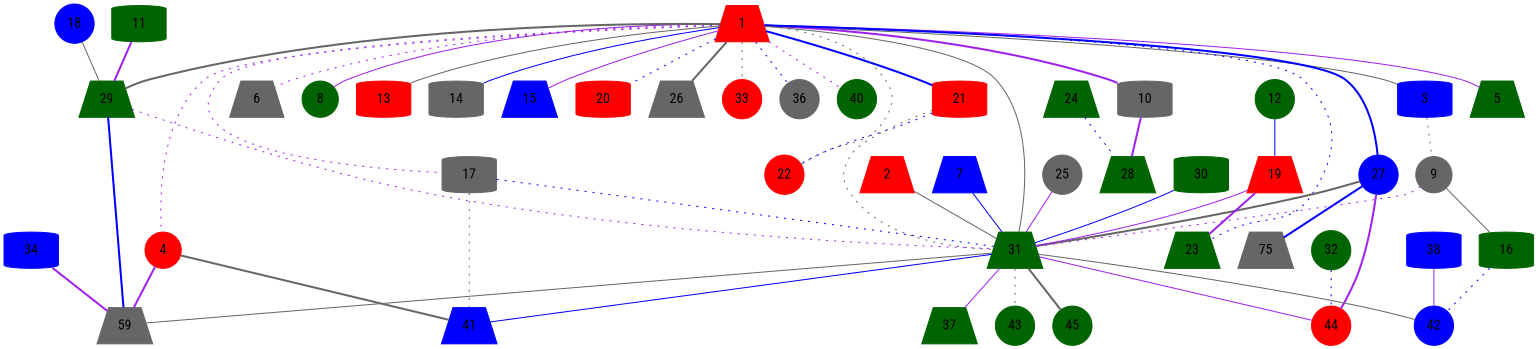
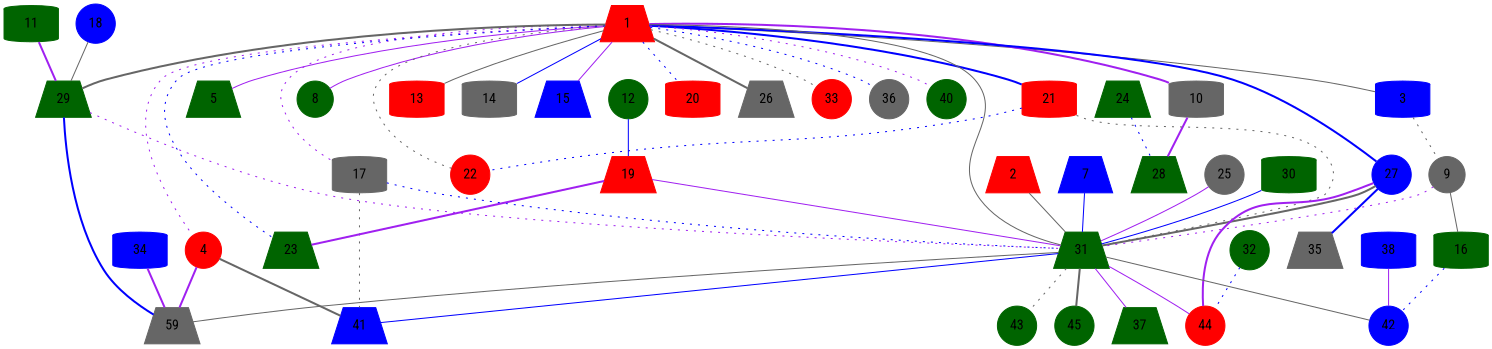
node "6": removed
node "75": label "75" -> "35"
